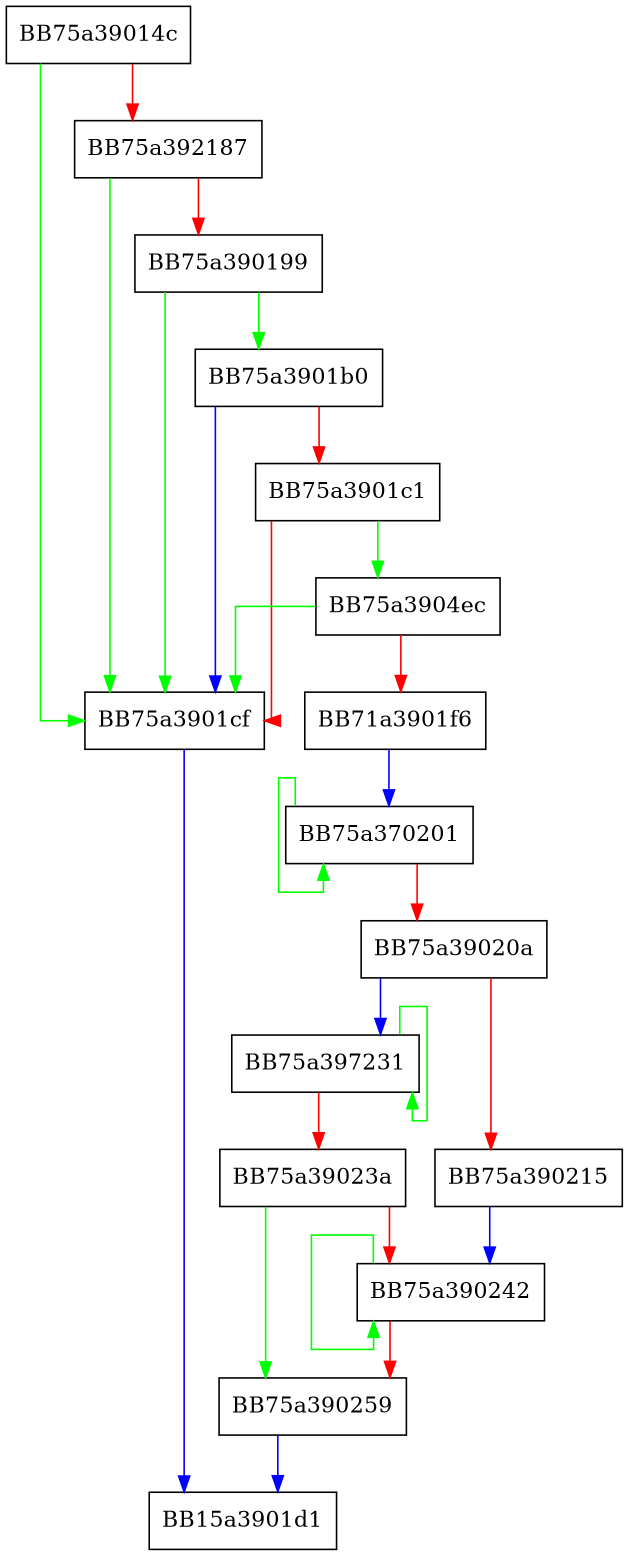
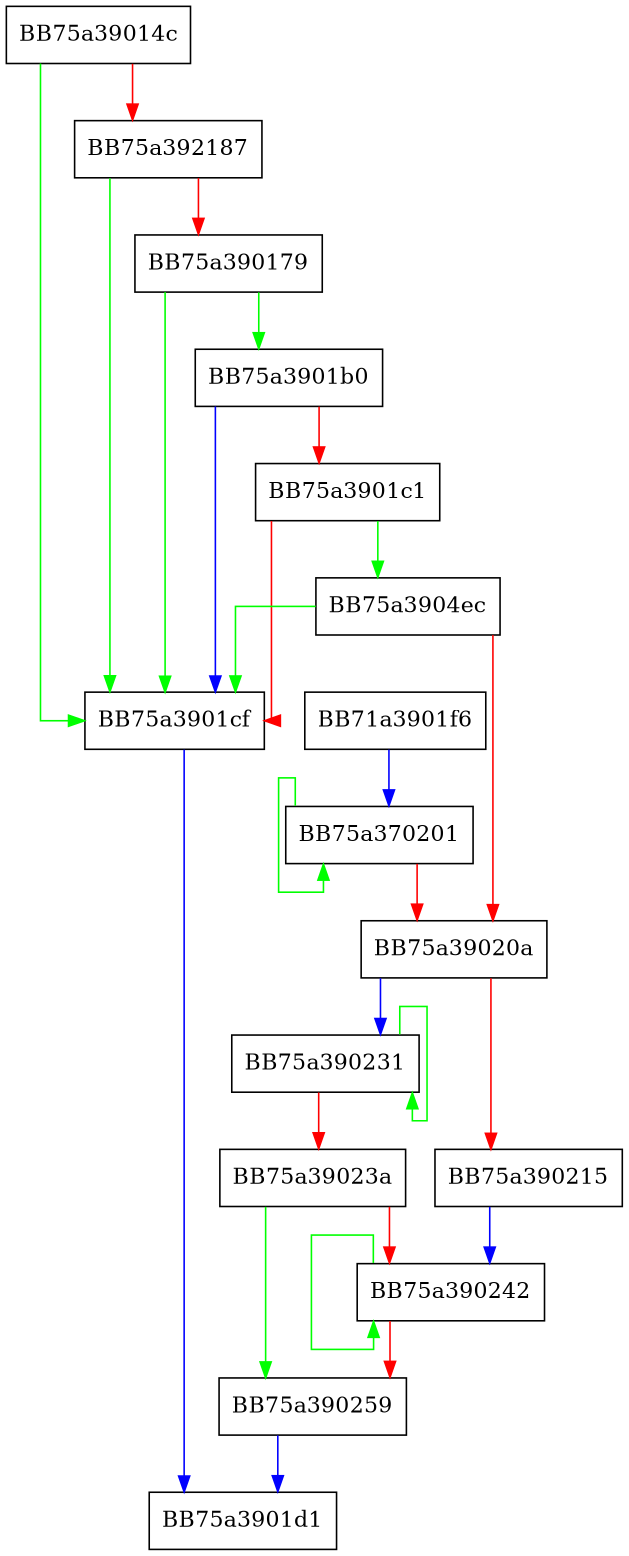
node "BB75a390199": label "BB75a390199" -> "BB75a390179"
edge "BB75a3904ec" -> "BB71a3901f6": now "BB75a3904ec" -> "BB75a39020a"
node "BB75a397231": label "BB75a397231" -> "BB75a390231"
node "BB15a3901d1": label "BB15a3901d1" -> "BB75a3901d1"
